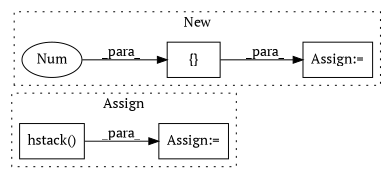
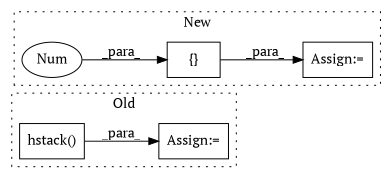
cluster "Assign": label "Assign" -> "Old"
